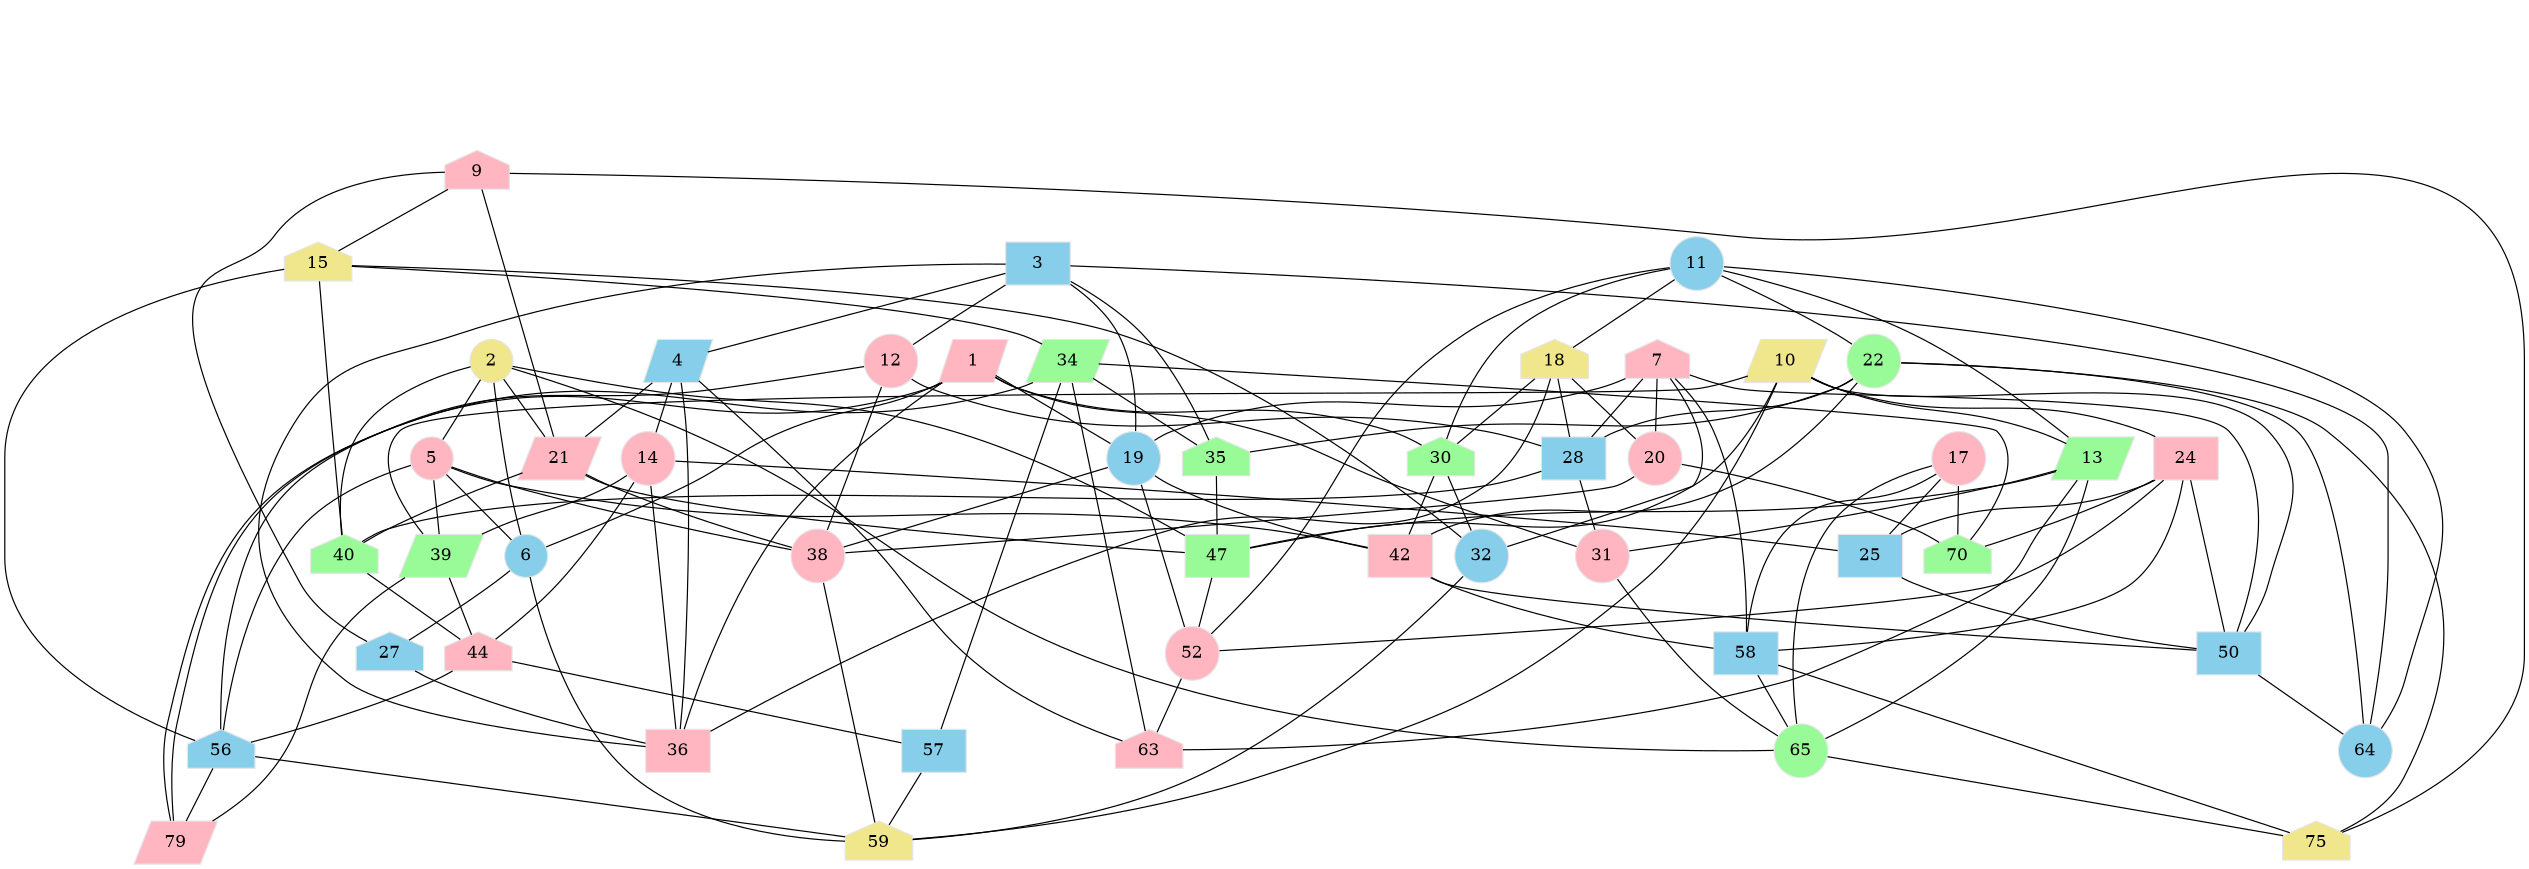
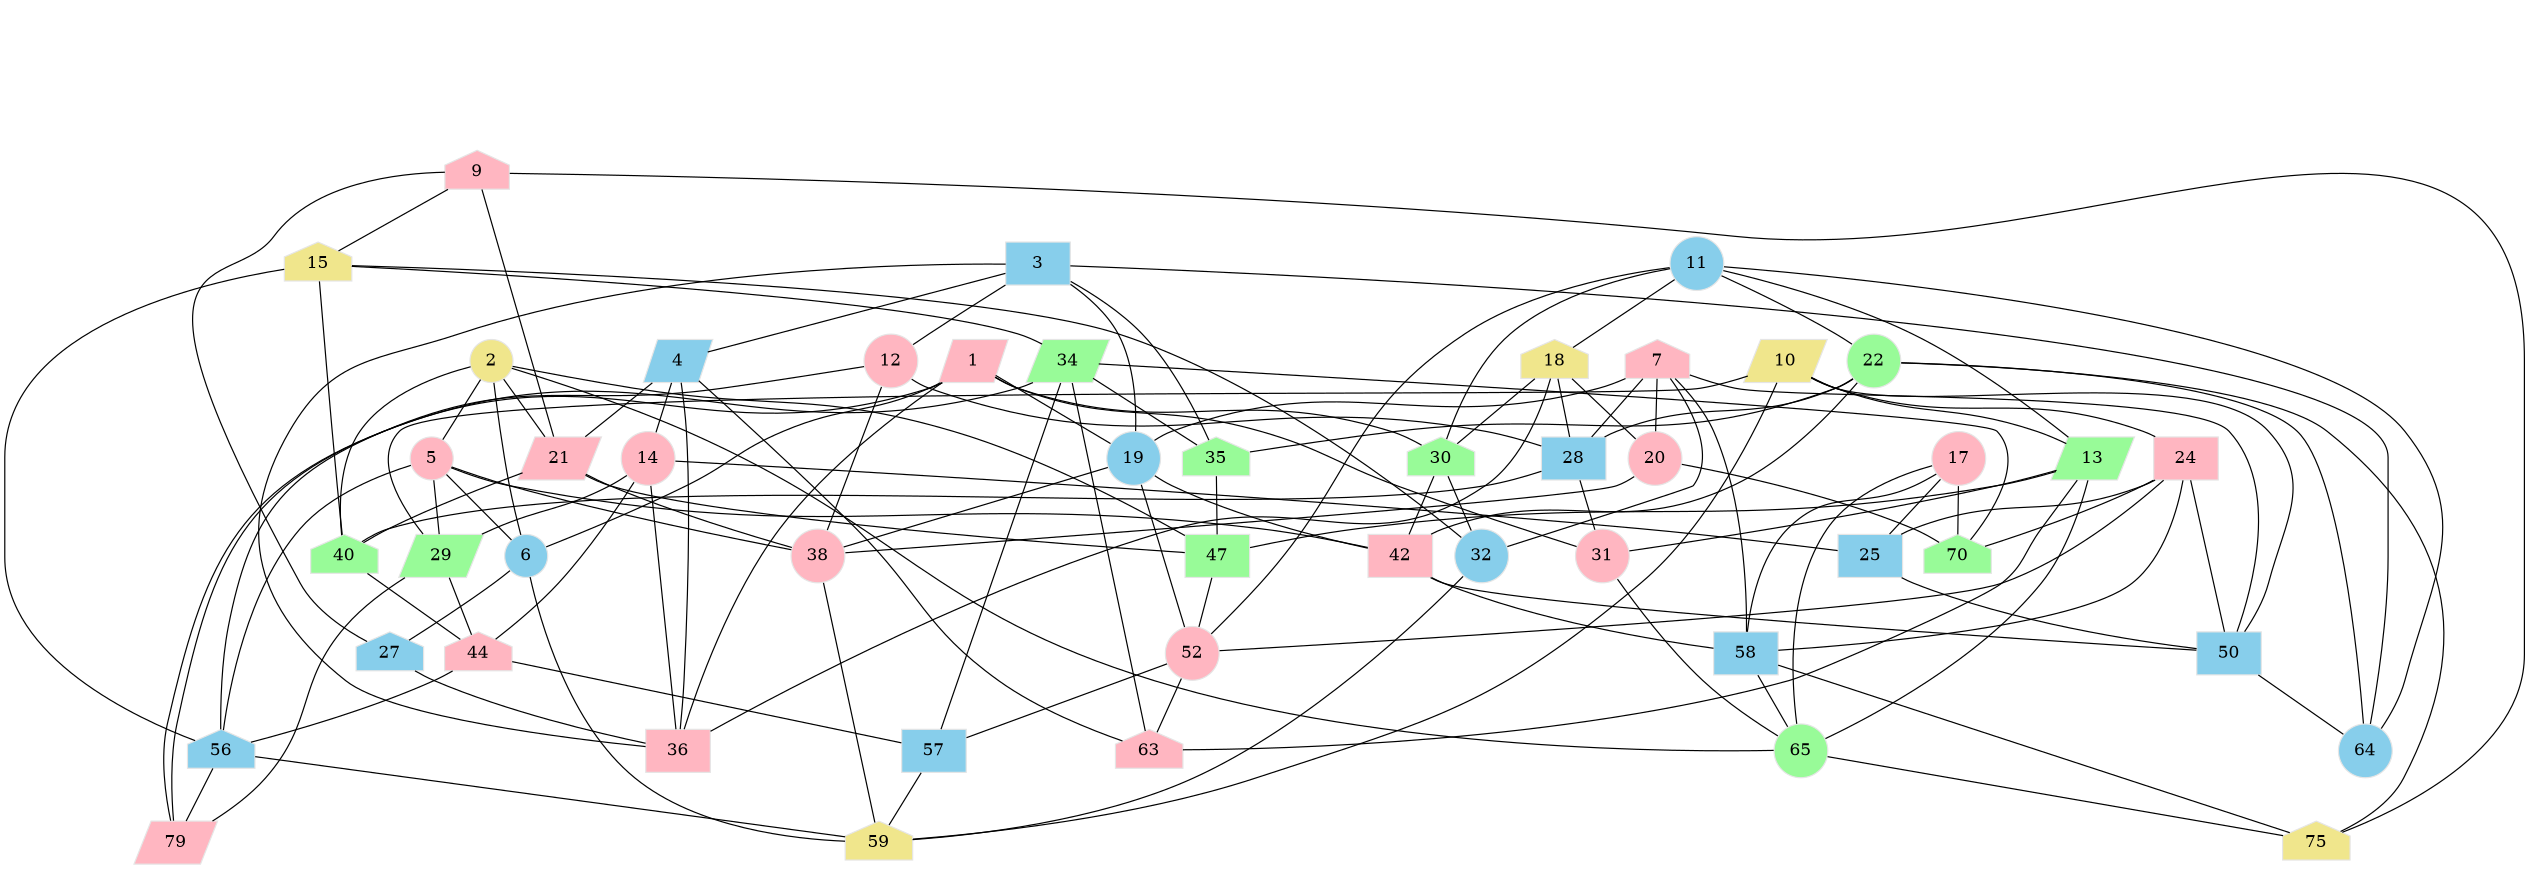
edge "10" -- "47": removed
node "39": label "39" -> "29"
edge "52" -- "57": added
